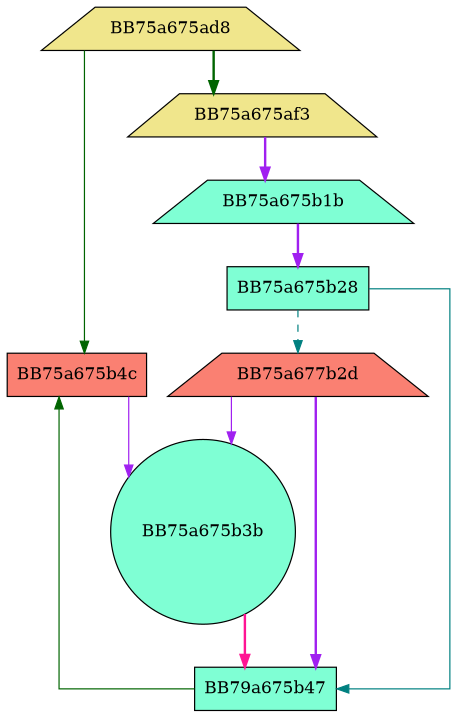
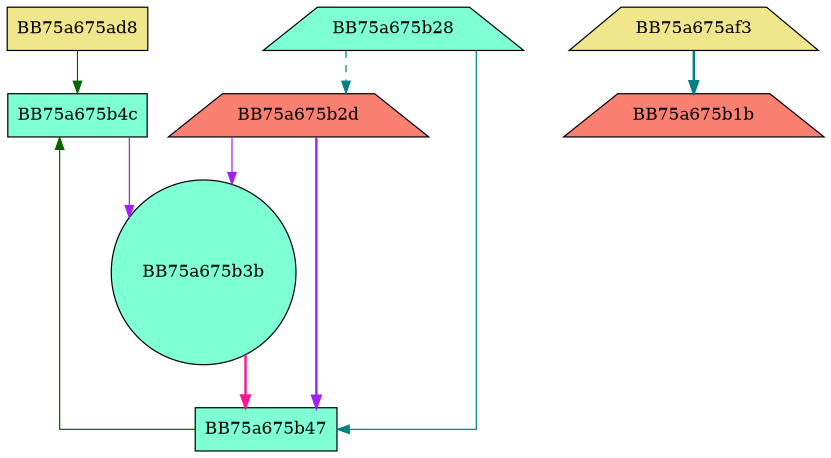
node "BB75a675ad8": shape trapezium -> box
edge "BB75a675ad8" -> "BB75a675af3": removed
edge "BB75a675af3" -> "BB75a675b1b": color purple -> teal
node "BB75a675b1b": fillcolor aquamarine -> salmon
edge "BB75a675b1b" -> "BB75a675b28": removed
node "BB75a675b28": shape box -> trapezium
node "BB75a675b4c": fillcolor salmon -> aquamarine
node "BB75a677b2d": label "BB75a677b2d" -> "BB75a675b2d"
node "BB79a675b47": label "BB79a675b47" -> "BB75a675b47"
